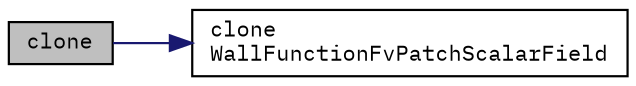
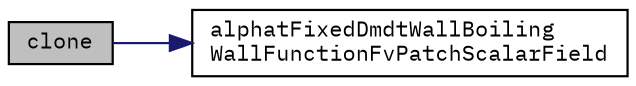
node "clone WallFunctionFvPatchScalarField": label "clone WallFunctionFvPatchScalarField" -> "alphatFixedDmdtWallBoiling WallFunctionFvPatchScalarField"
